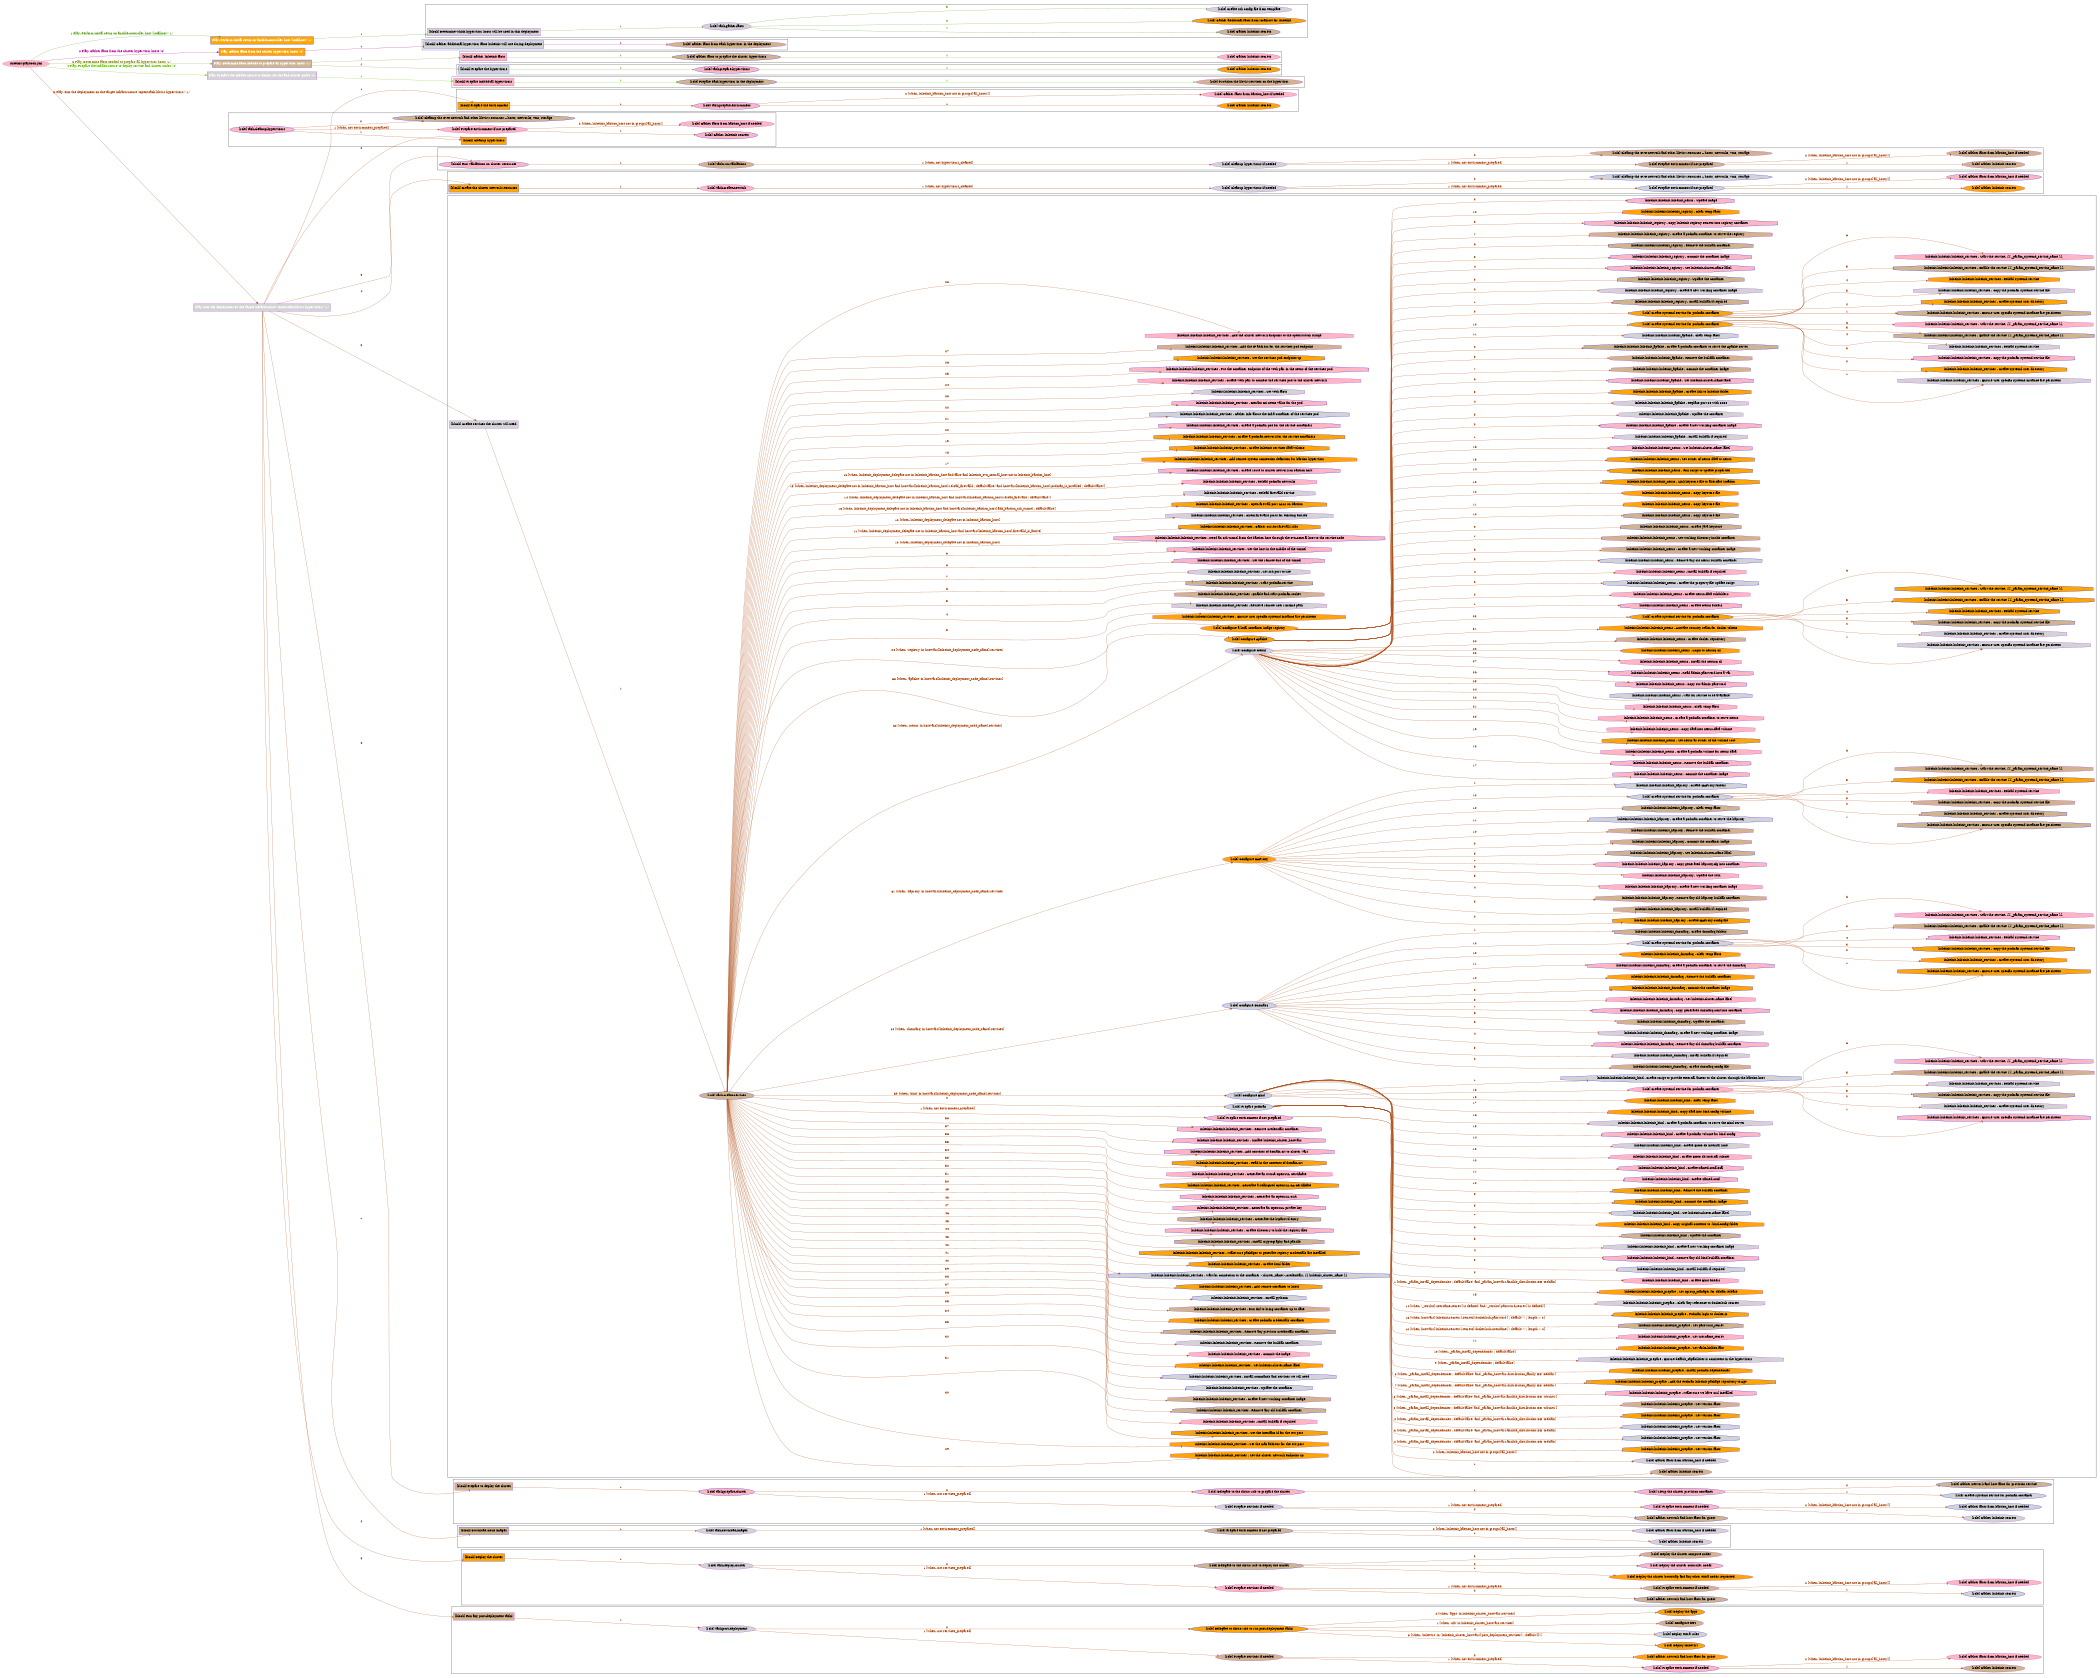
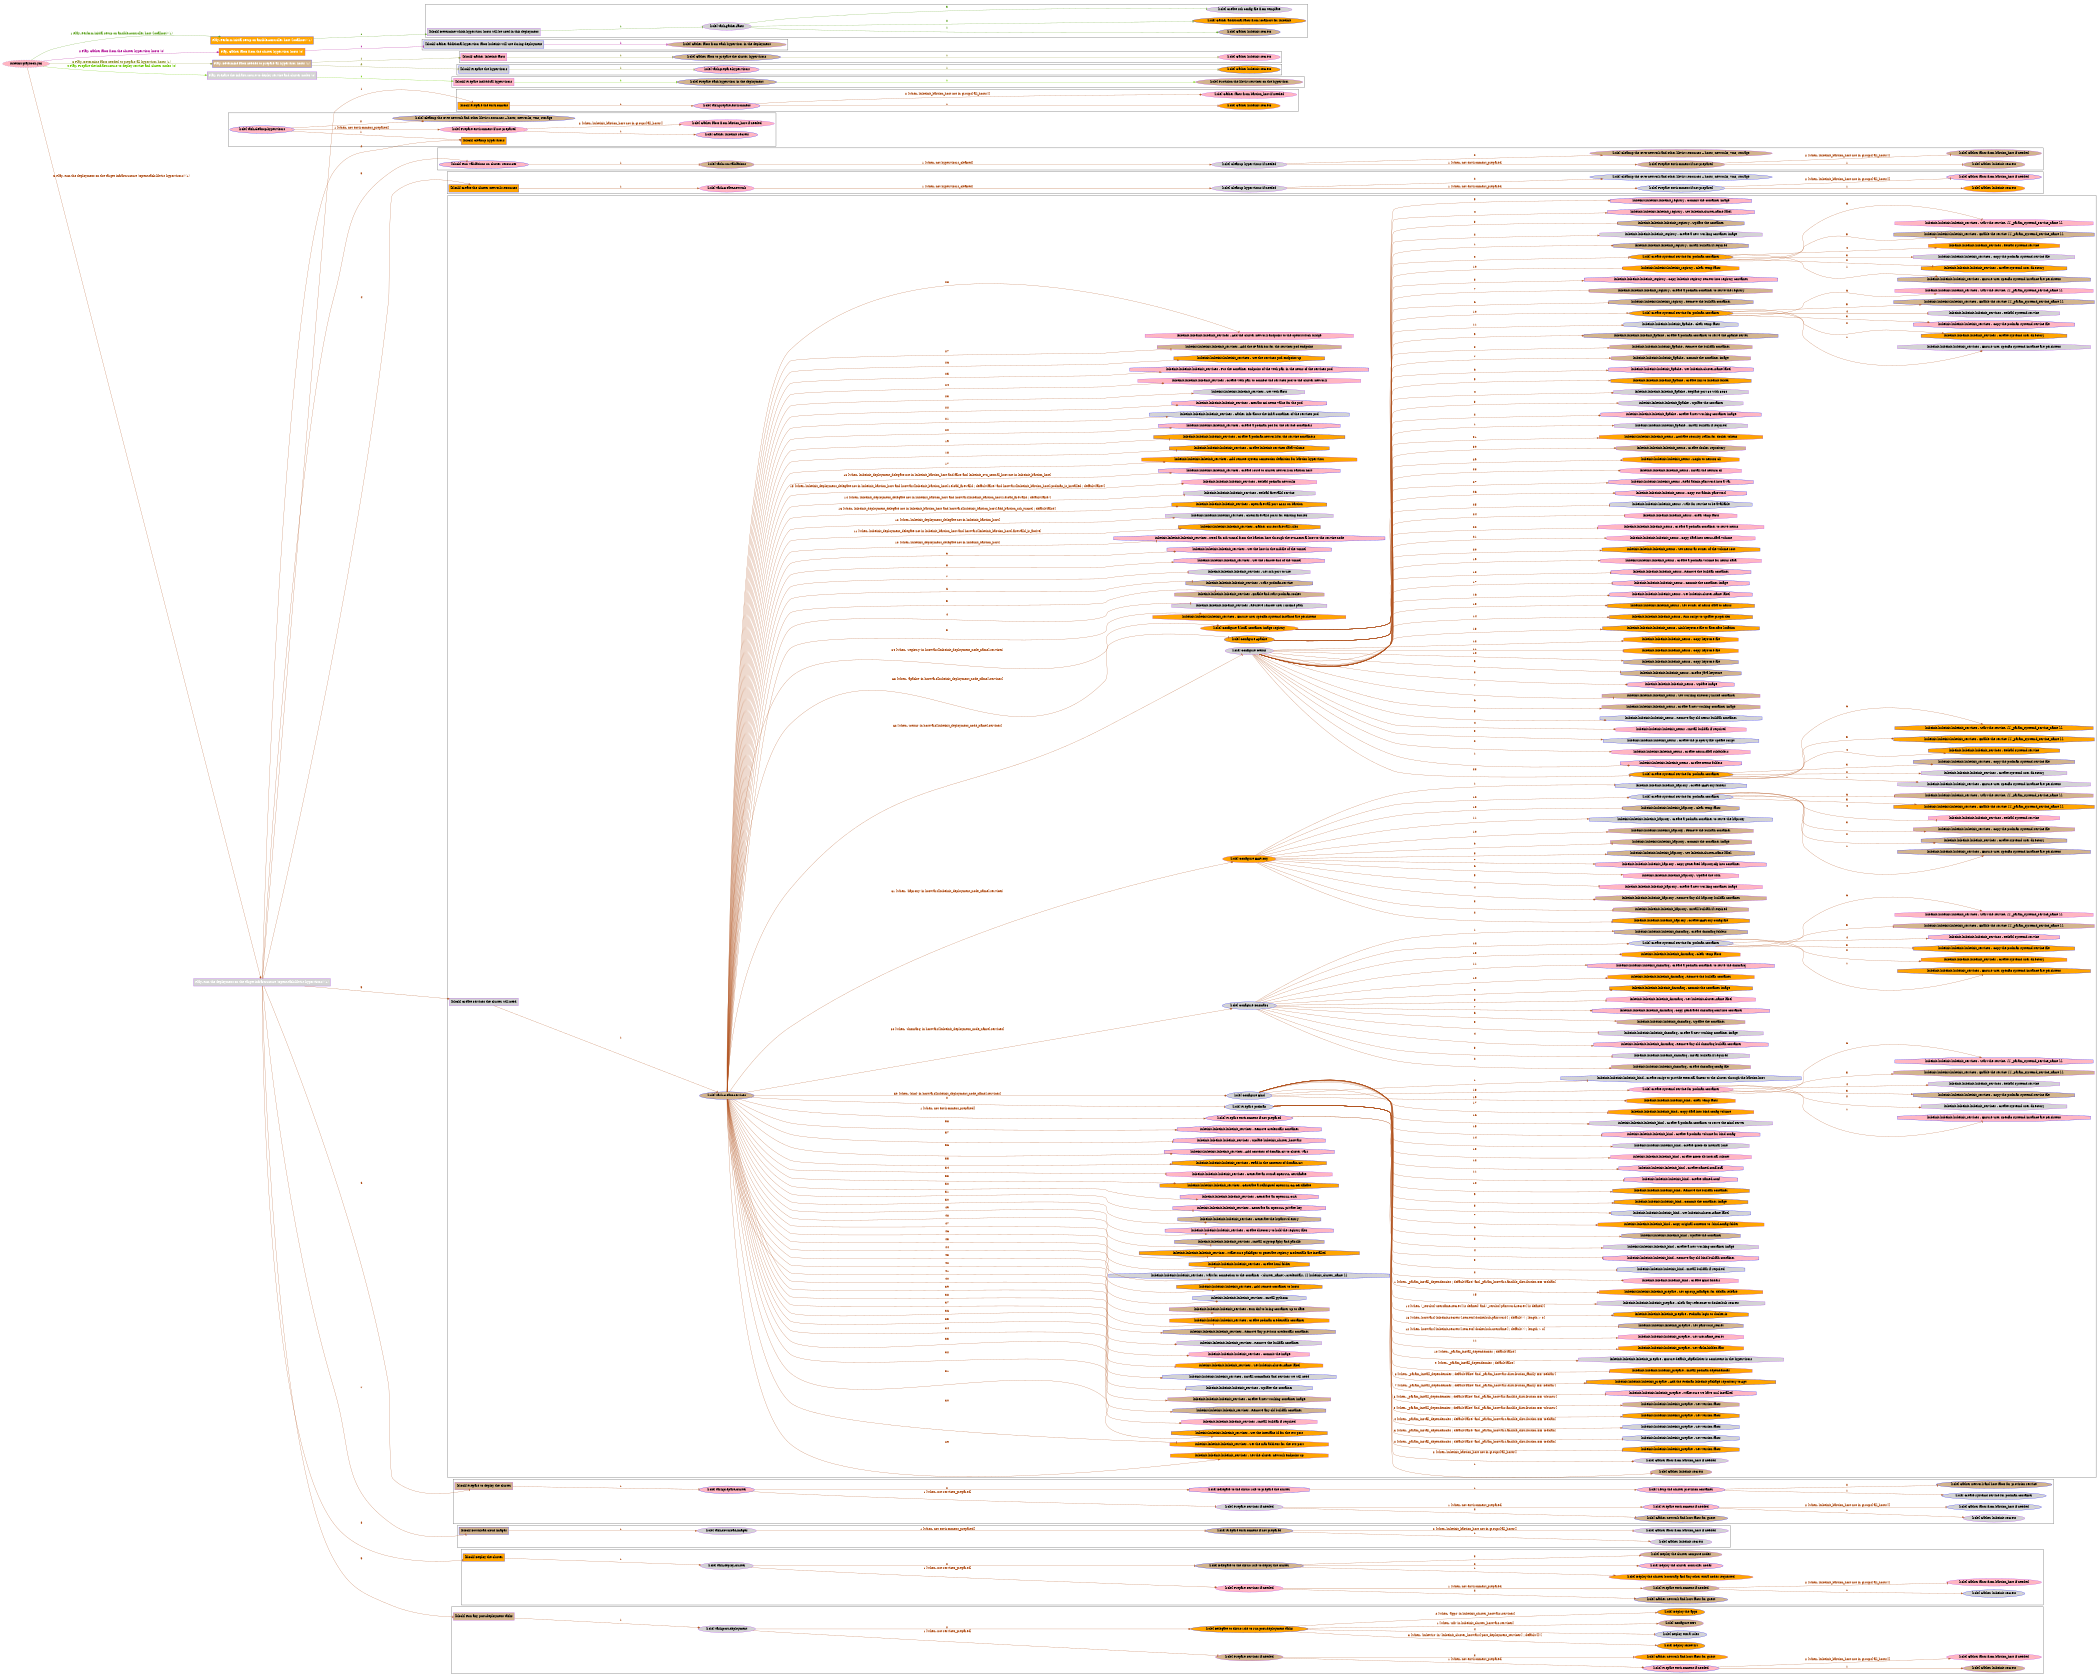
edge "[block] Prepare the hypervisors" -> "[role] task-prepare-hypervisors": arrowhead normal -> tee
edge "[role] Configure a local container image registry" -> "kubeinit.kubeinit.kubeinit_nexus : Update image": now "[role] Configure Nexus" -> "kubeinit.kubeinit.kubeinit_nexus : Update image"
node "[role] Delegate to the distro role to prepare the cluster": shape ellipse -> octagon
